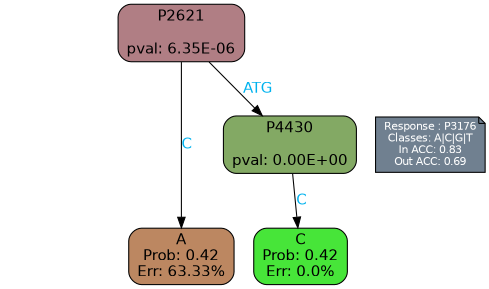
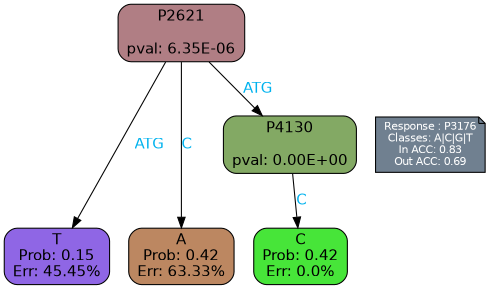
node "P4430 pval: 0.00E+00": label "P4430 pval: 0.00E+00" -> "P4130 pval: 0.00E+00"
node "T Prob: 0.15 Err: 45.45%": added
